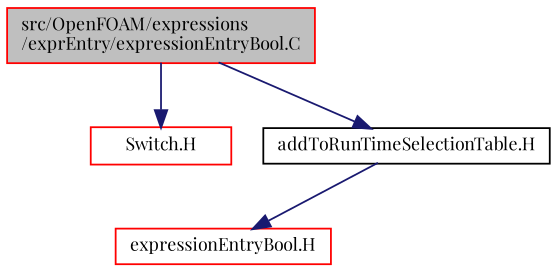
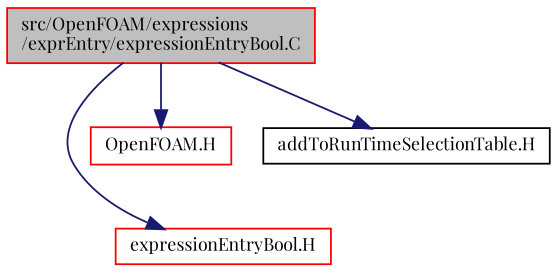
node "Switch.H": label "Switch.H" -> "OpenFOAM.H"
edge "addToRunTimeSelectionTable.H" -> "expressionEntryBool.H": now "src/OpenFOAM/expressions /exprEntry/expressionEntryBool.C" -> "expressionEntryBool.H"
